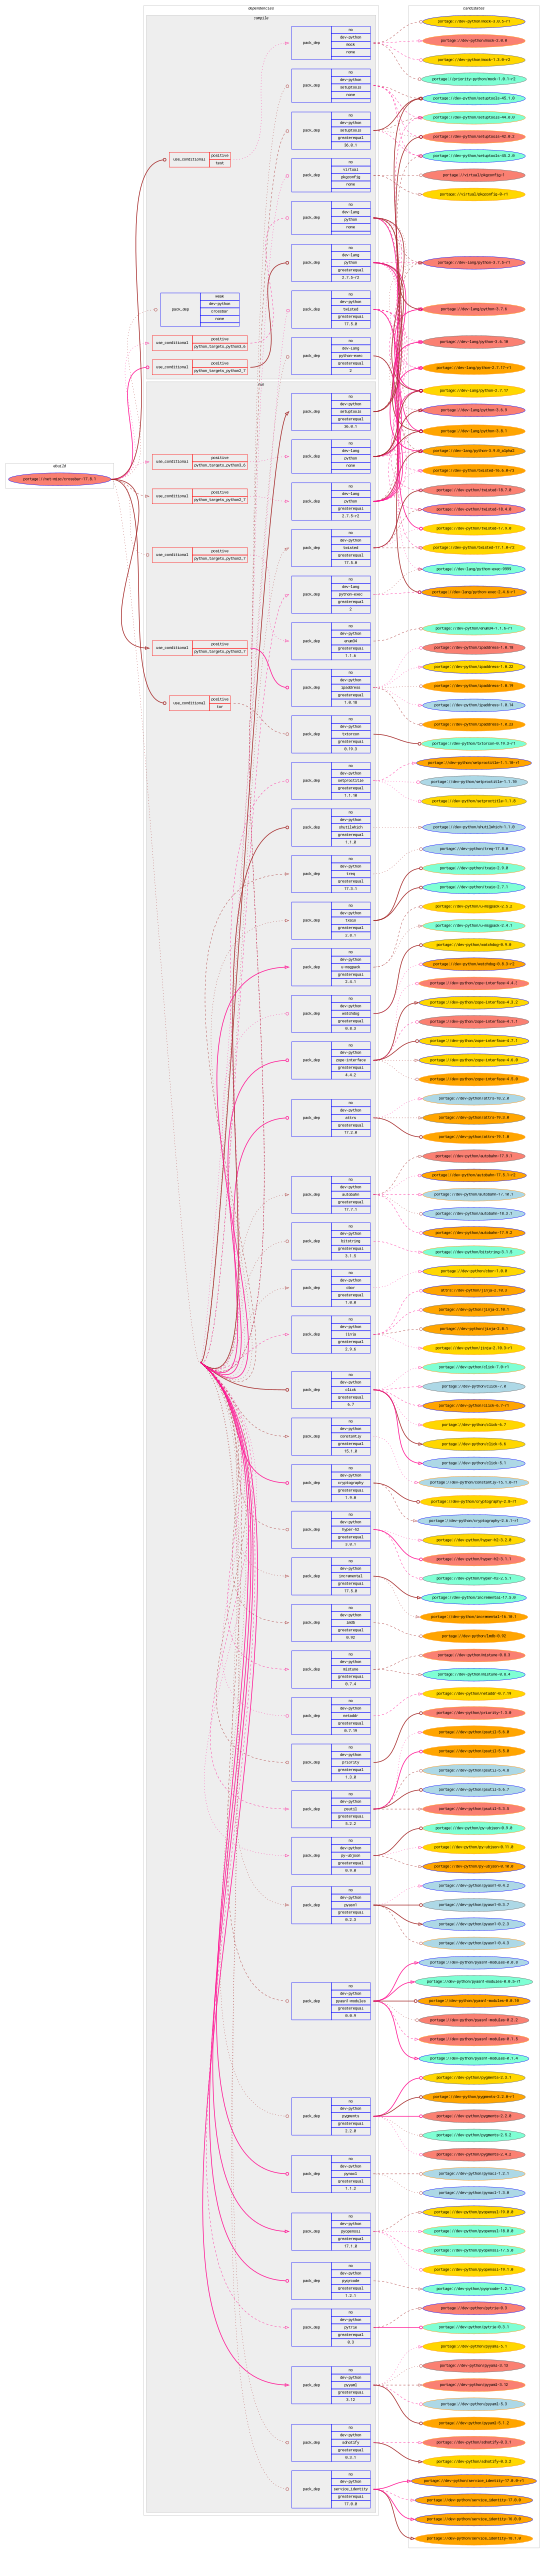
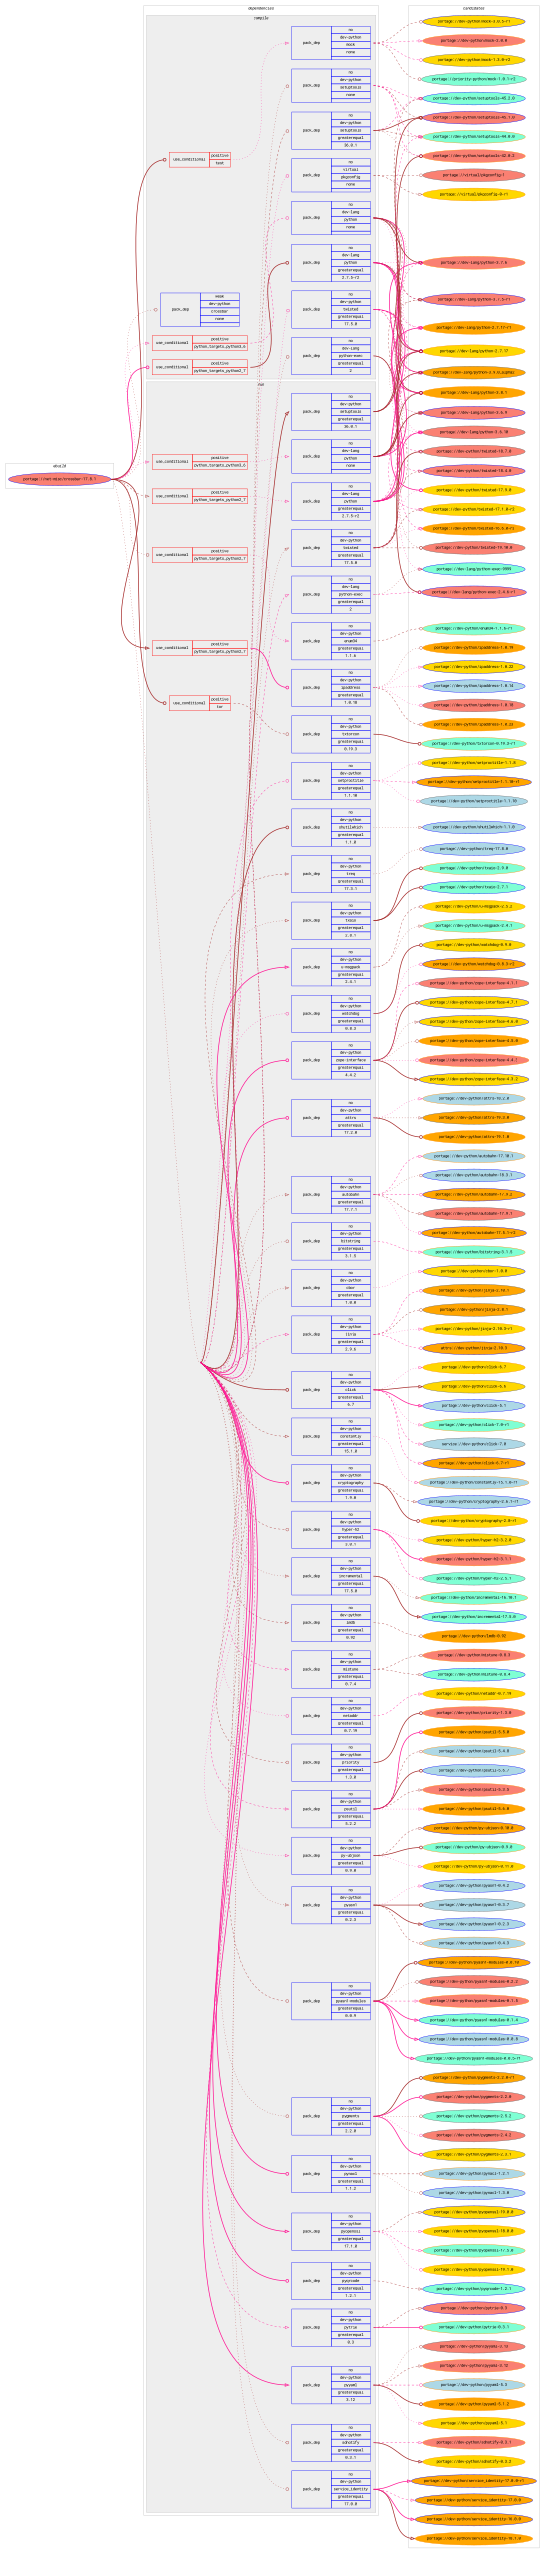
node "portage://dev-python/setuptools-45.1.0": fillcolor aquamarine -> salmon
node "portage://dev-python/twisted-19.10.0": added
node "portage://dev-lang/python-exec-2.4.6-r1": fillcolor orange -> salmon
node "portage://dev-python/click-7.0": label "portage://dev-python/click-7.0" -> "service://dev-python/click-7.0"
node "portage://dev-python/incremental-16.10.1": fillcolor orange -> aquamarine
node "portage://dev-python/pyopenssl-18.0.0": fillcolor aquamarine -> gold
